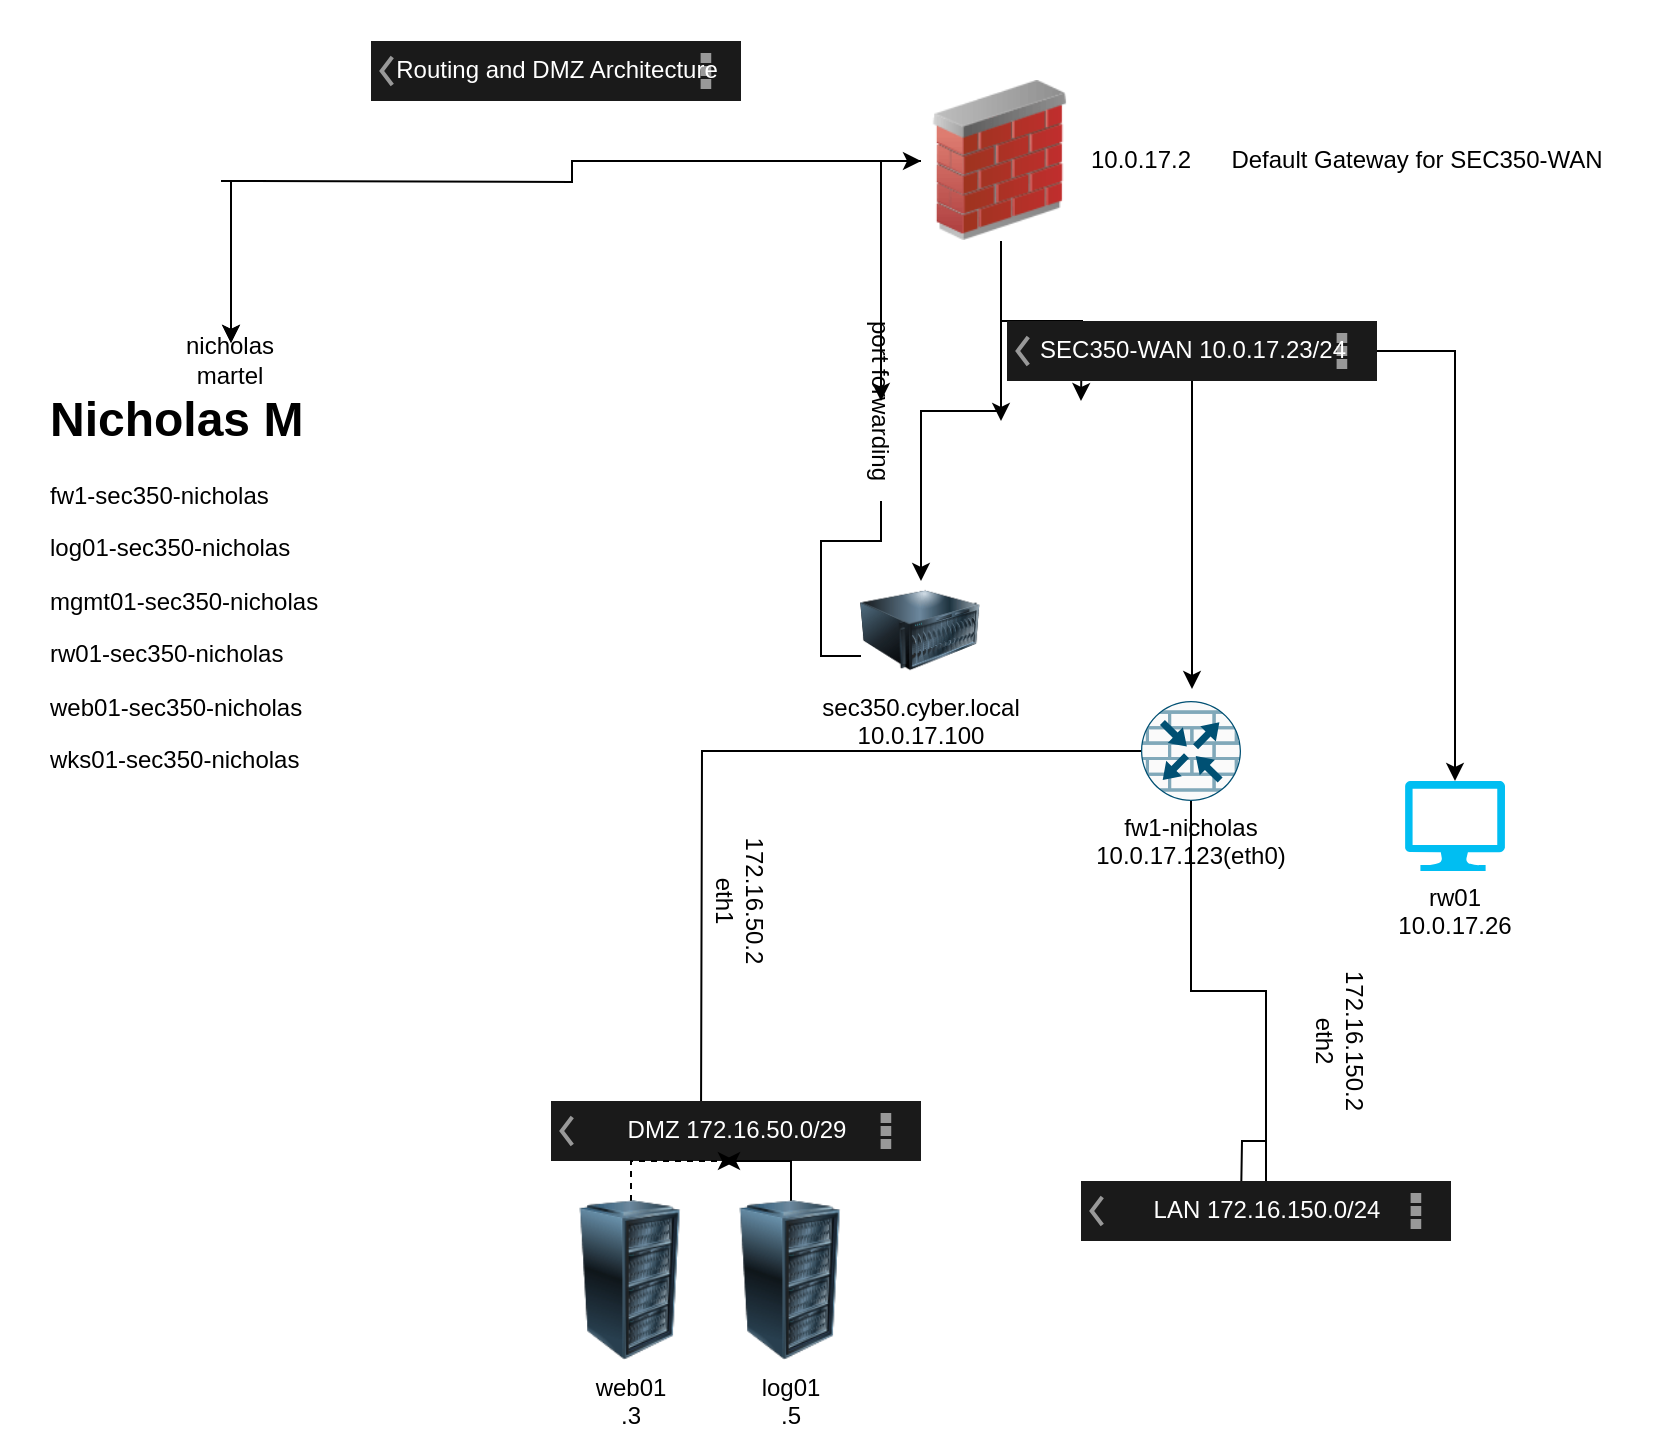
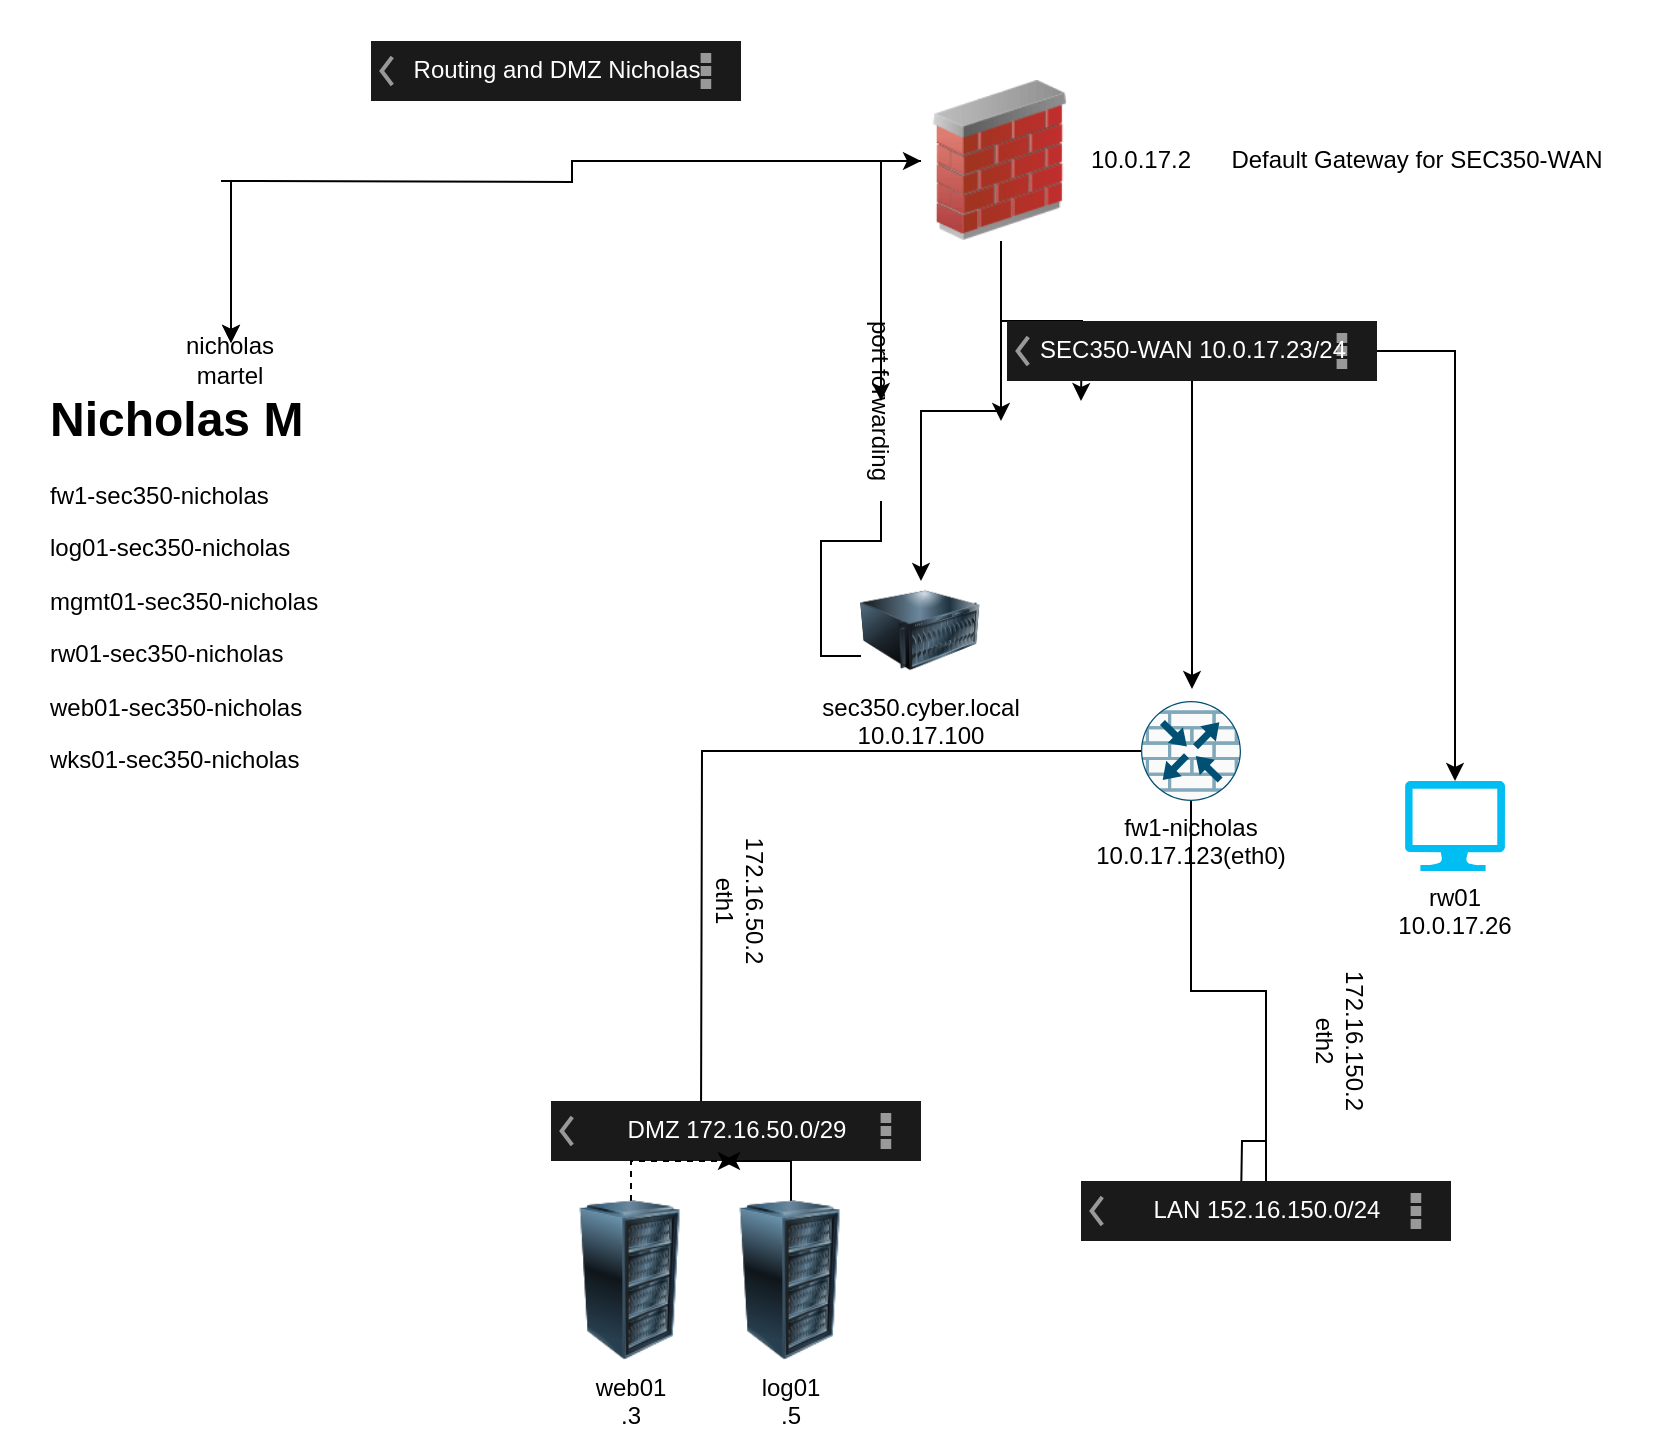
node "Routing and DMZ Architecture": label "Routing and DMZ Architecture" -> "Routing and DMZ Nicholas"
node "LAN 172.16.150.0/24": label "LAN 172.16.150.0/24" -> "LAN 152.16.150.0/24"
